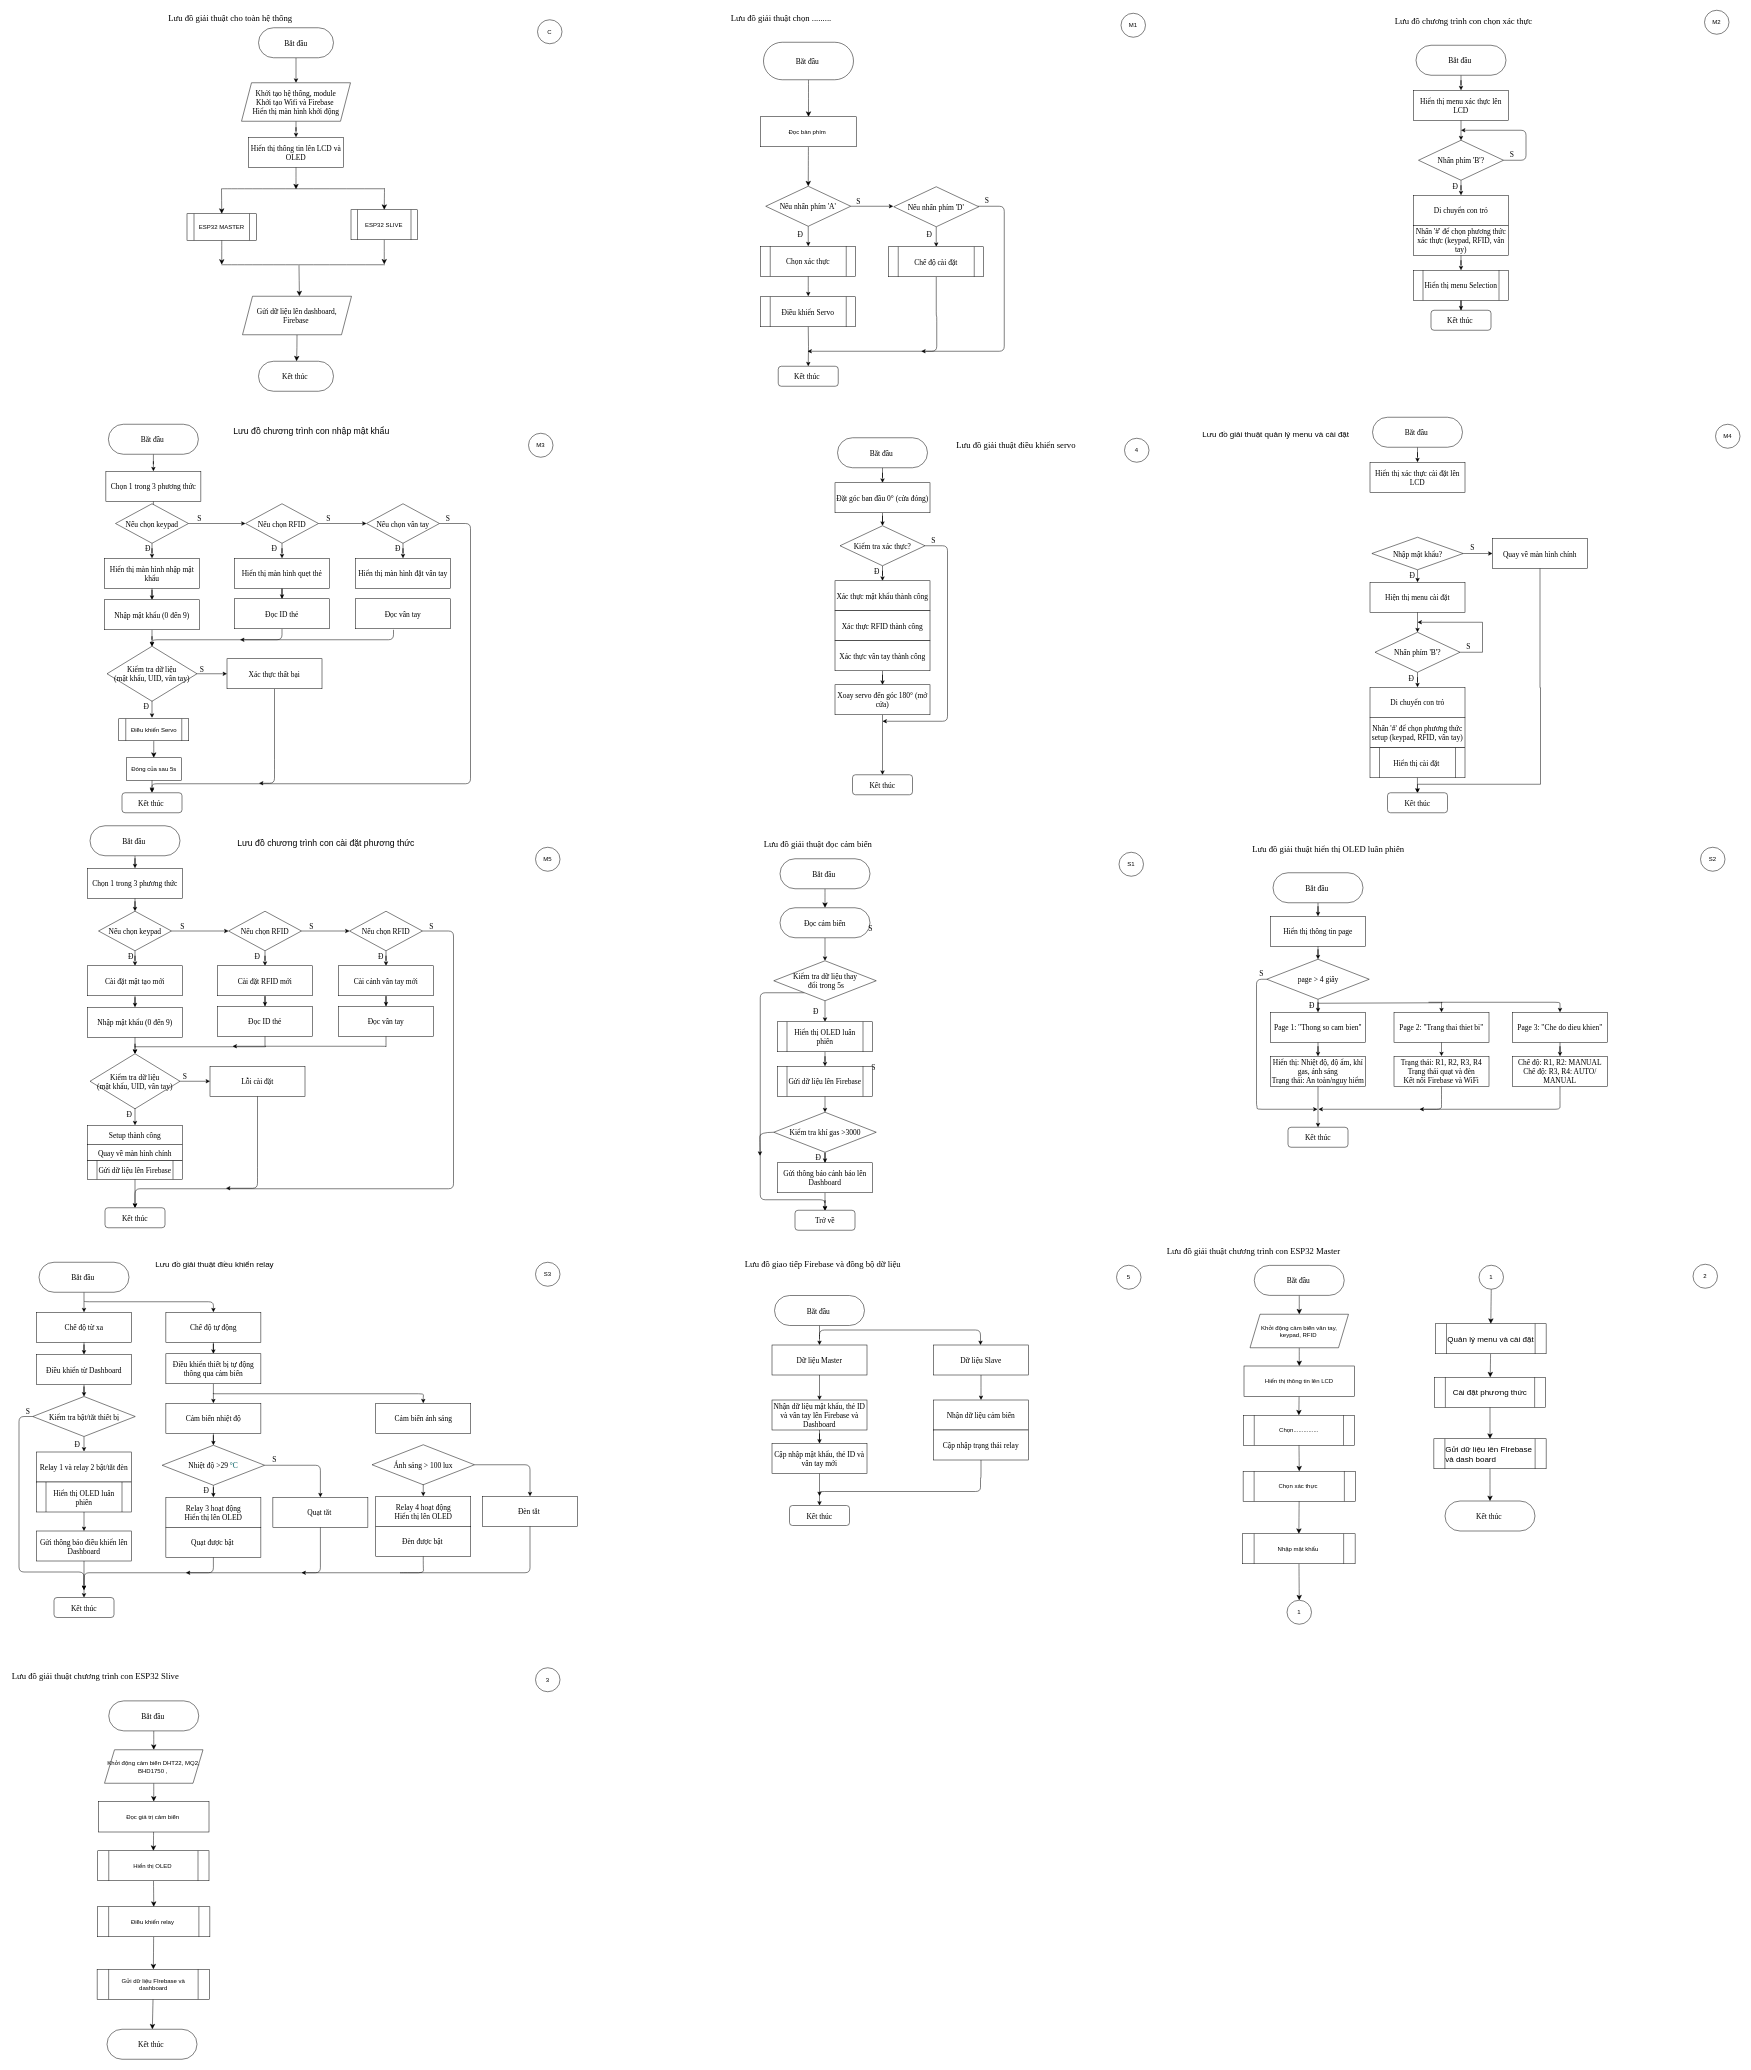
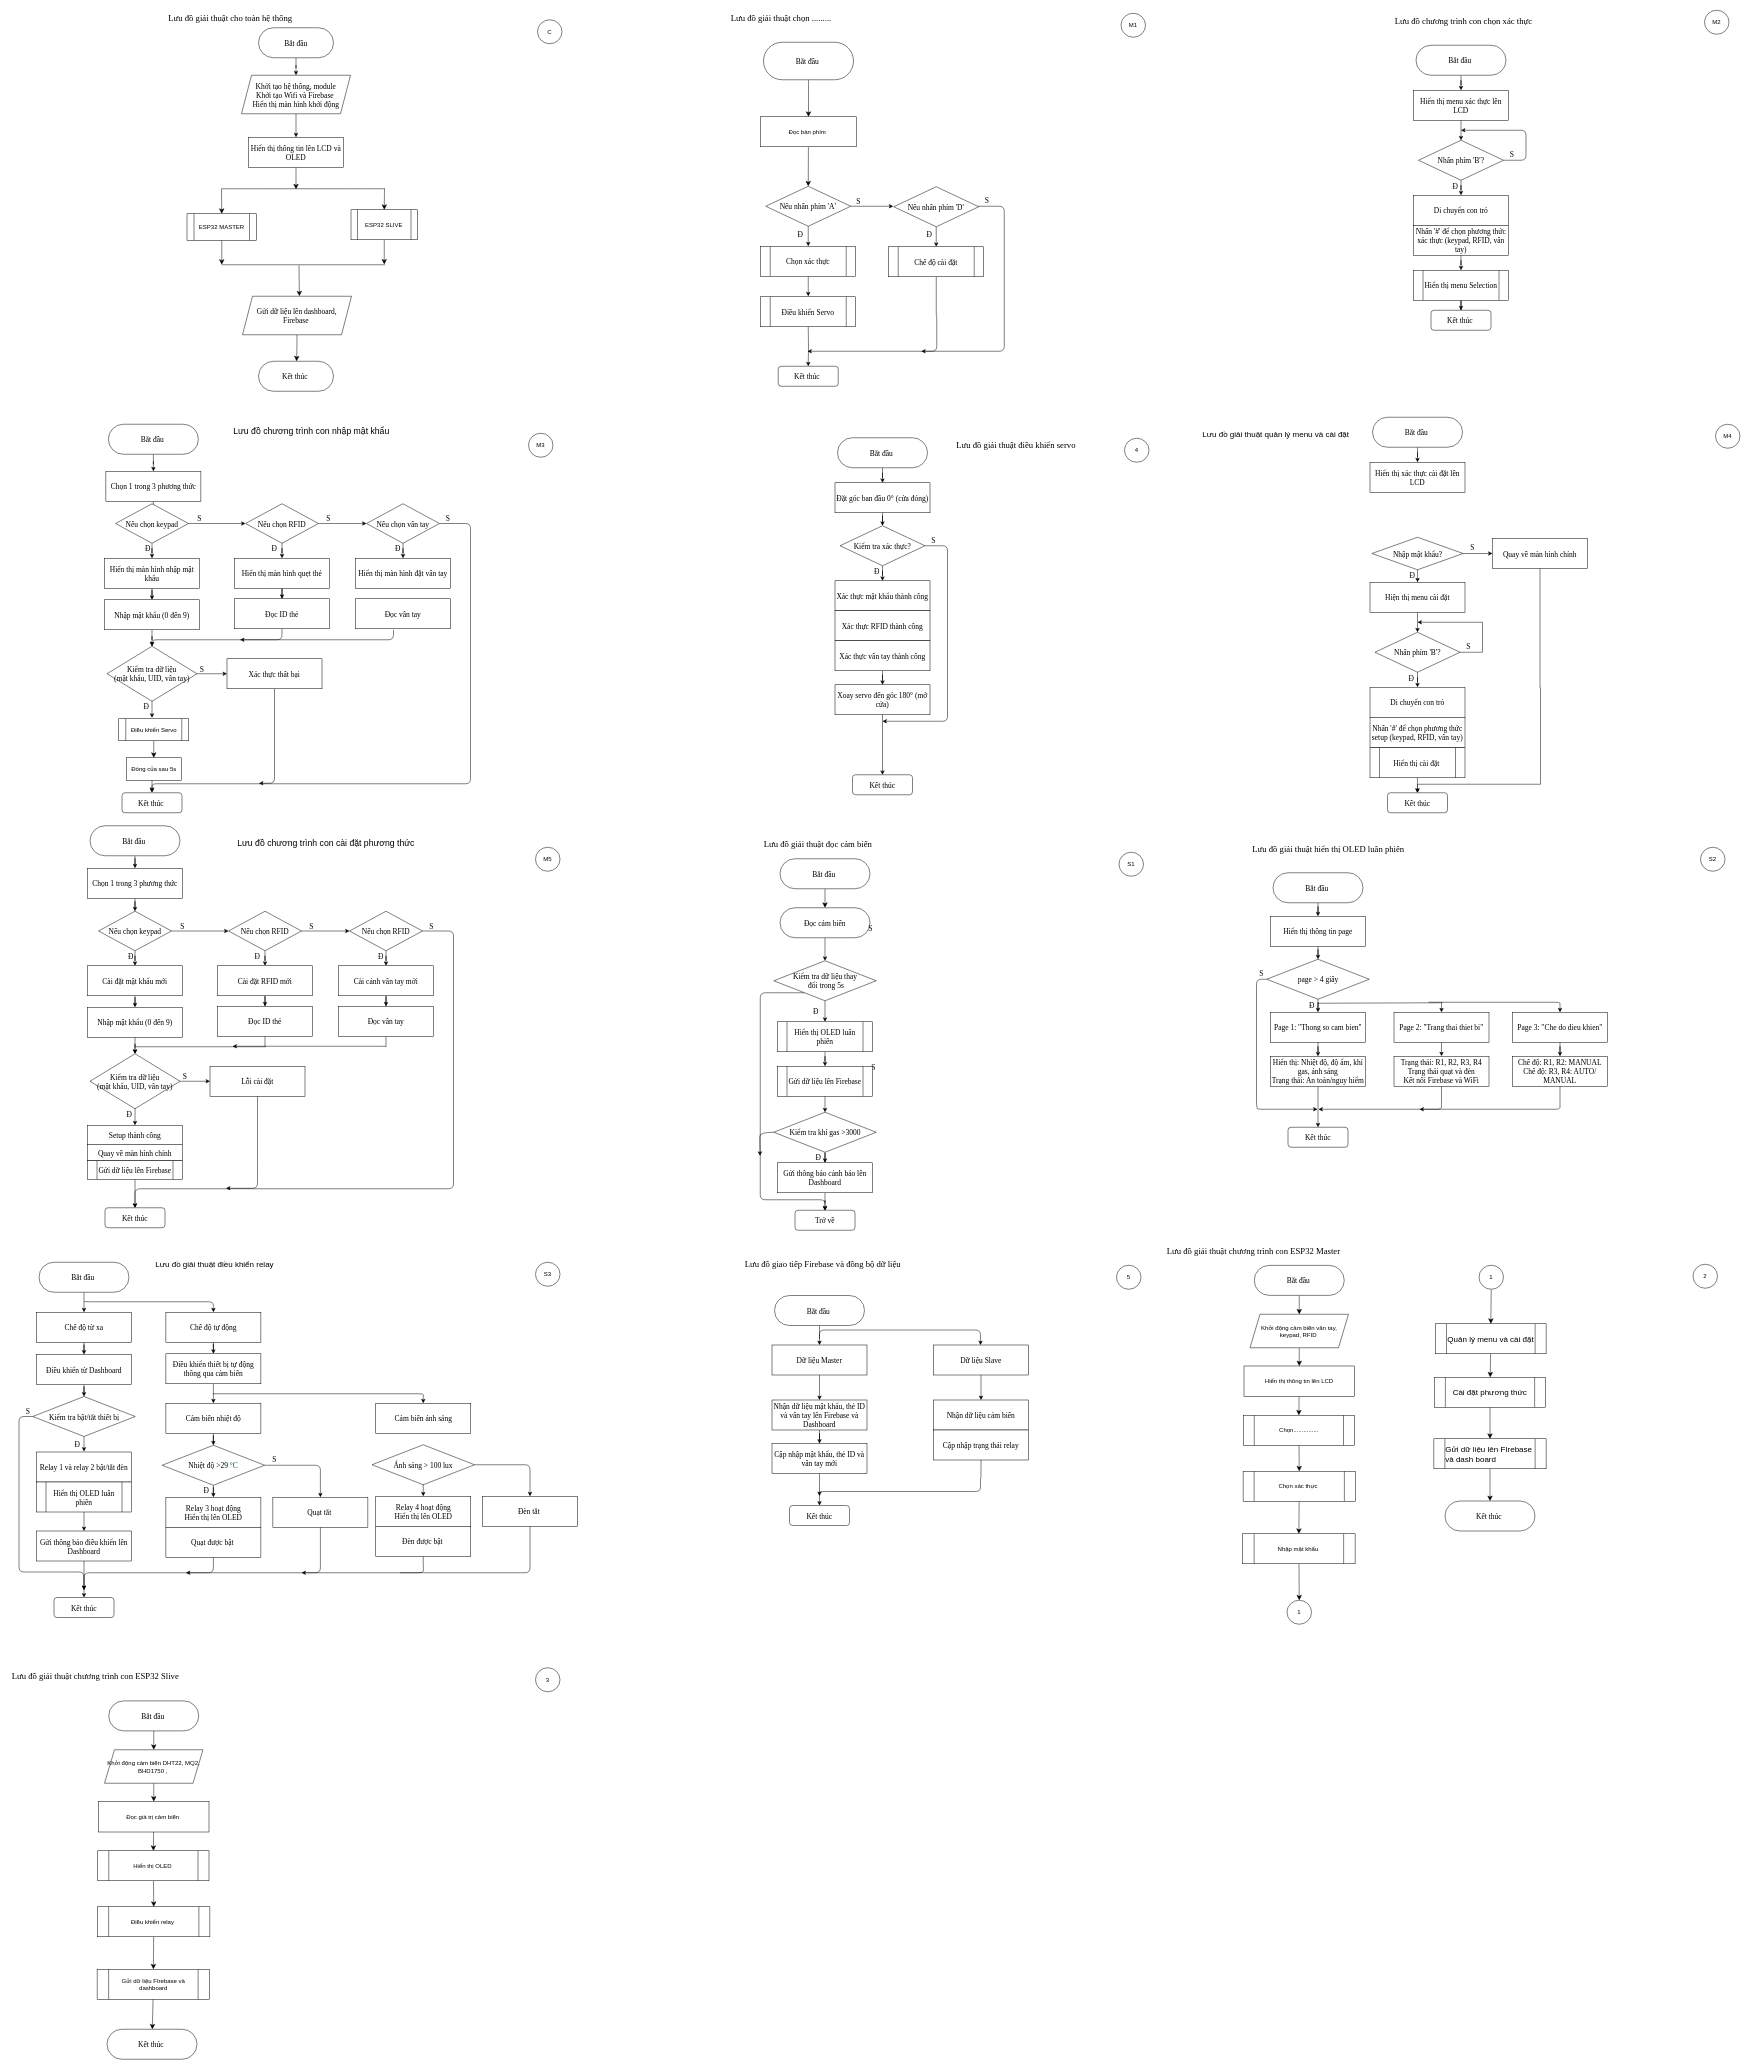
node "Khởi tạo hệ thống, module Khởi tạo Wifi và Firebase Hiển thị màn hình khởi động": moved (296, 102) -> (296, 95)
node "Cài đặt mật tạo mới": label "Cài đặt mật tạo mới" -> "Cài đặt mật khẩu mới"
